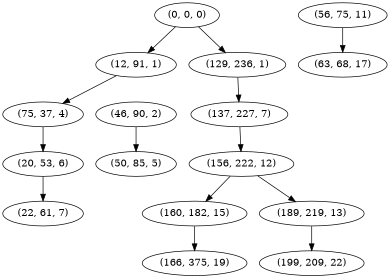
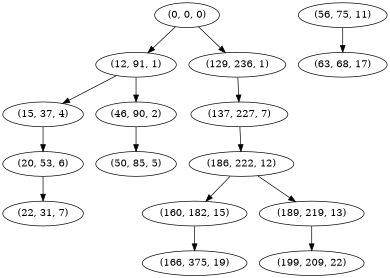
edge "(12, 91, 1)" -> "(46, 90, 2)": added
node "(75, 37, 4)": label "(75, 37, 4)" -> "(15, 37, 4)"
node "(156, 222, 12)": label "(156, 222, 12)" -> "(186, 222, 12)"
node "(22, 61, 7)": label "(22, 61, 7)" -> "(22, 31, 7)"
